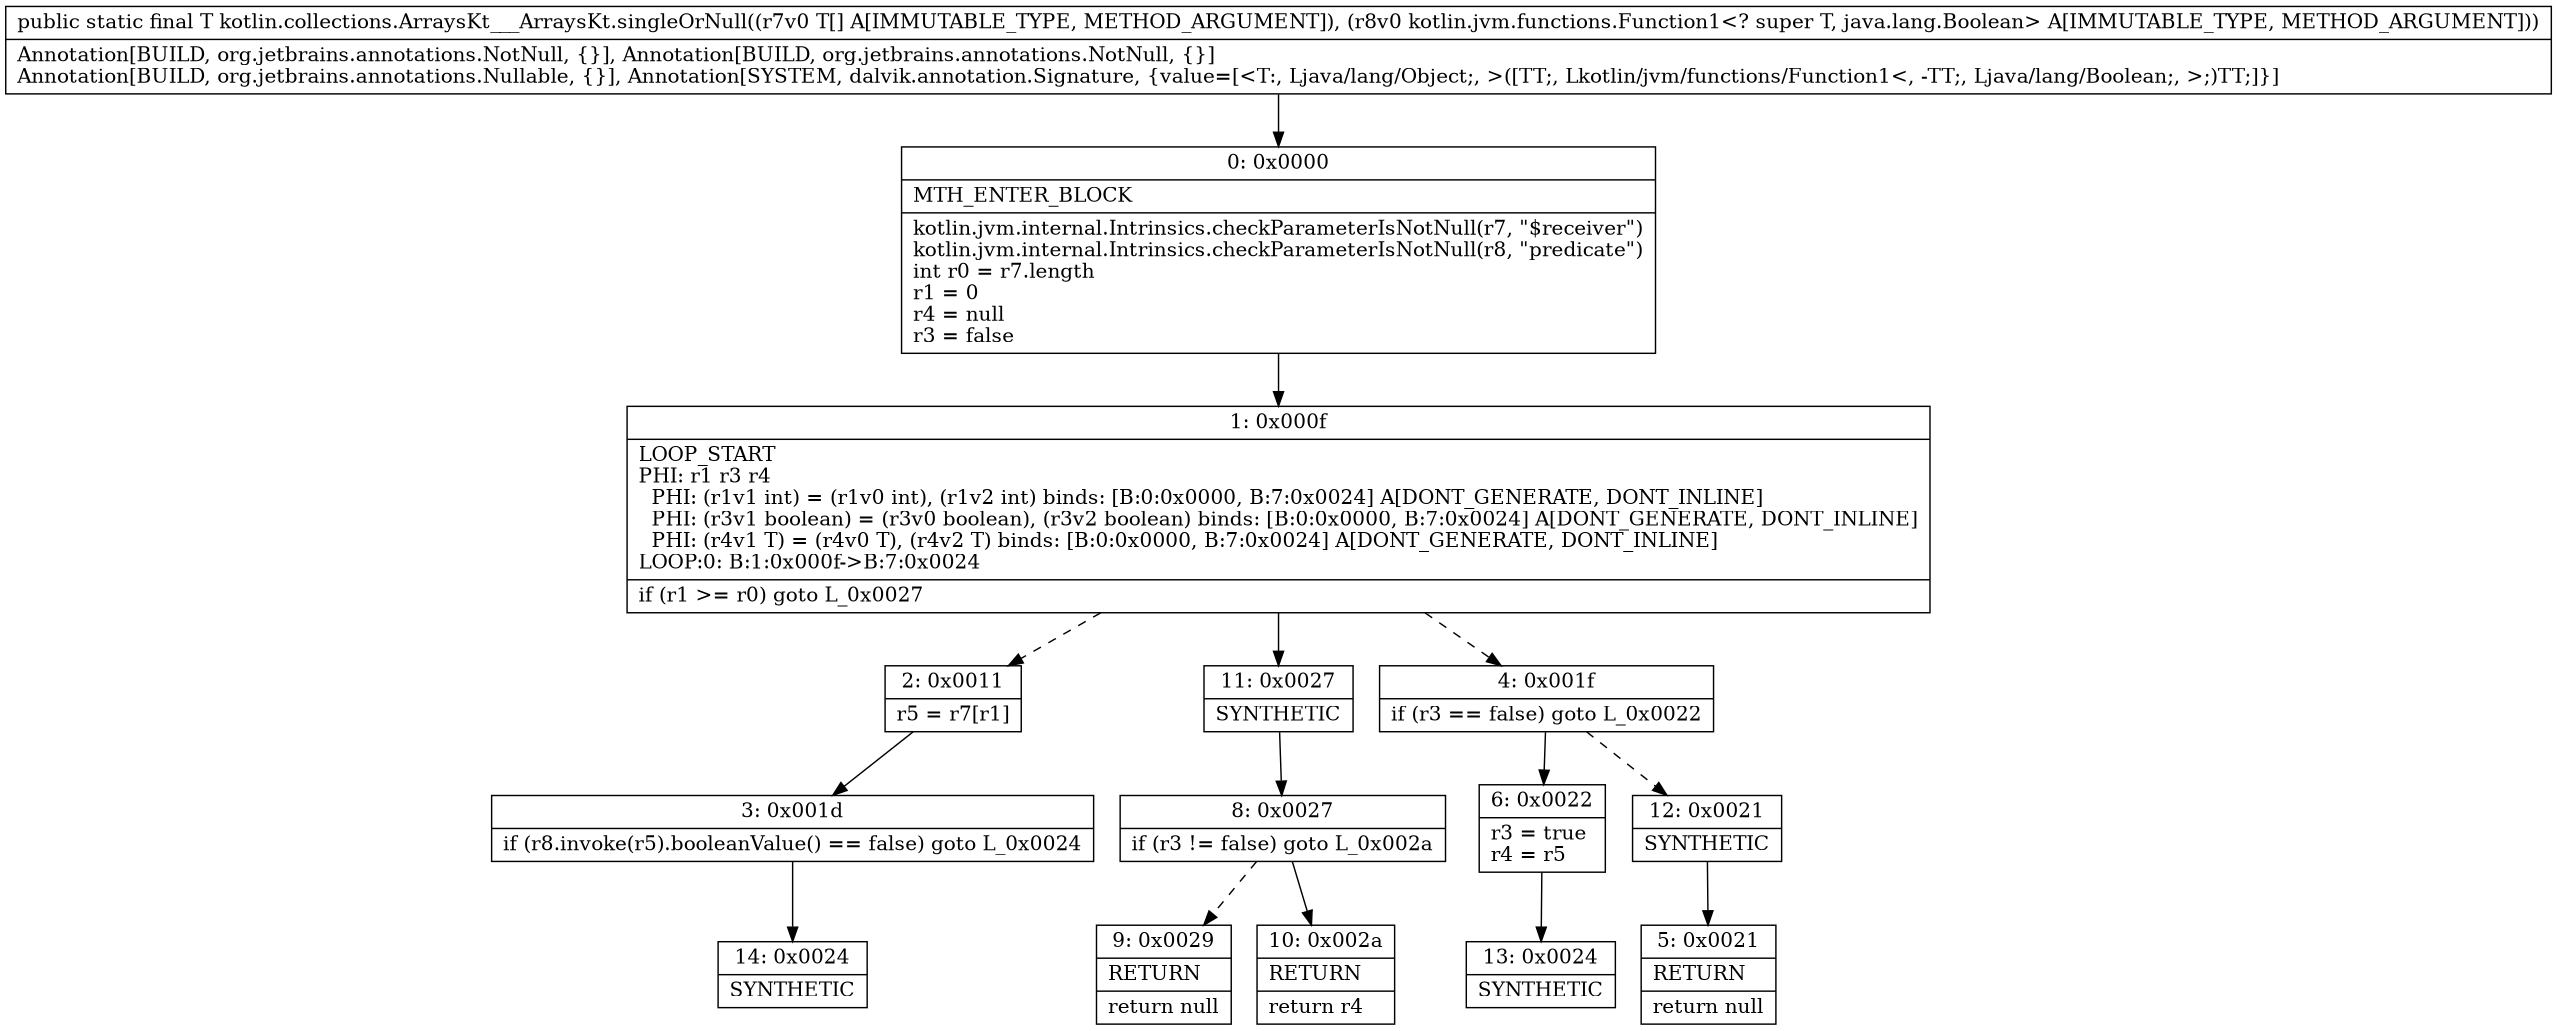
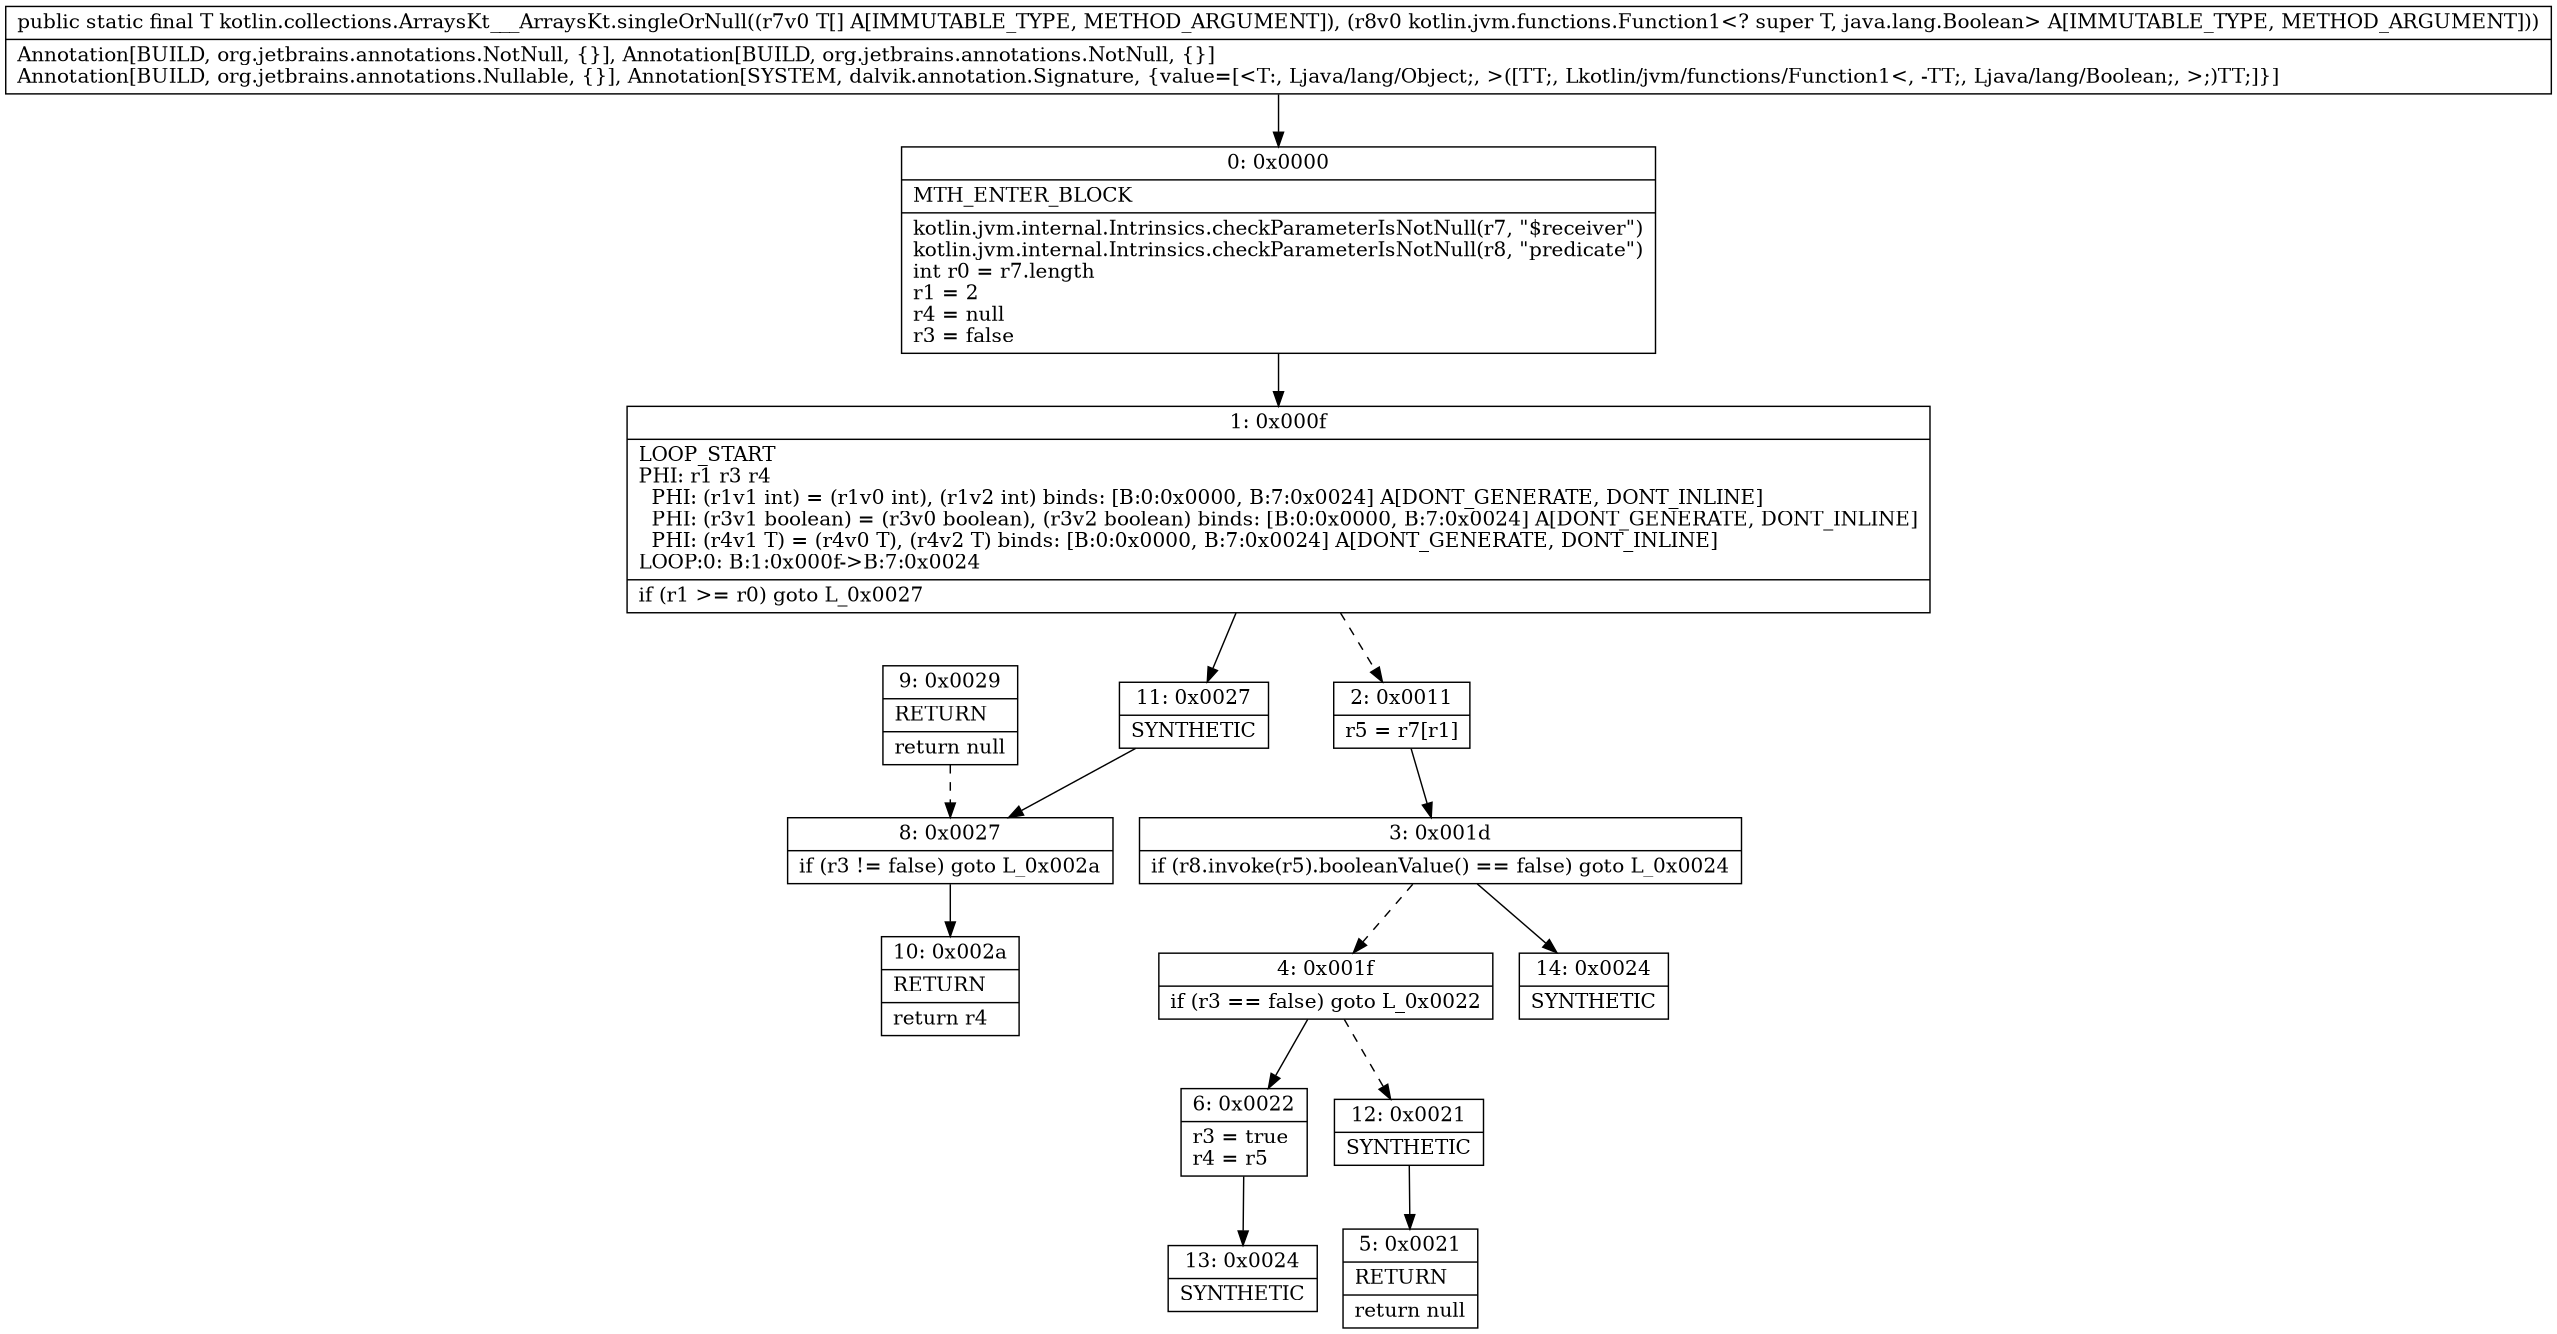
node "0: 0x0000": text "r1 = 0" -> "r1 = 2"
edge "1: 0x000f" -> "4: 0x001f": now "3: 0x001d" -> "4: 0x001f"
edge "8: 0x0027" -> "9: 0x0029": reversed
